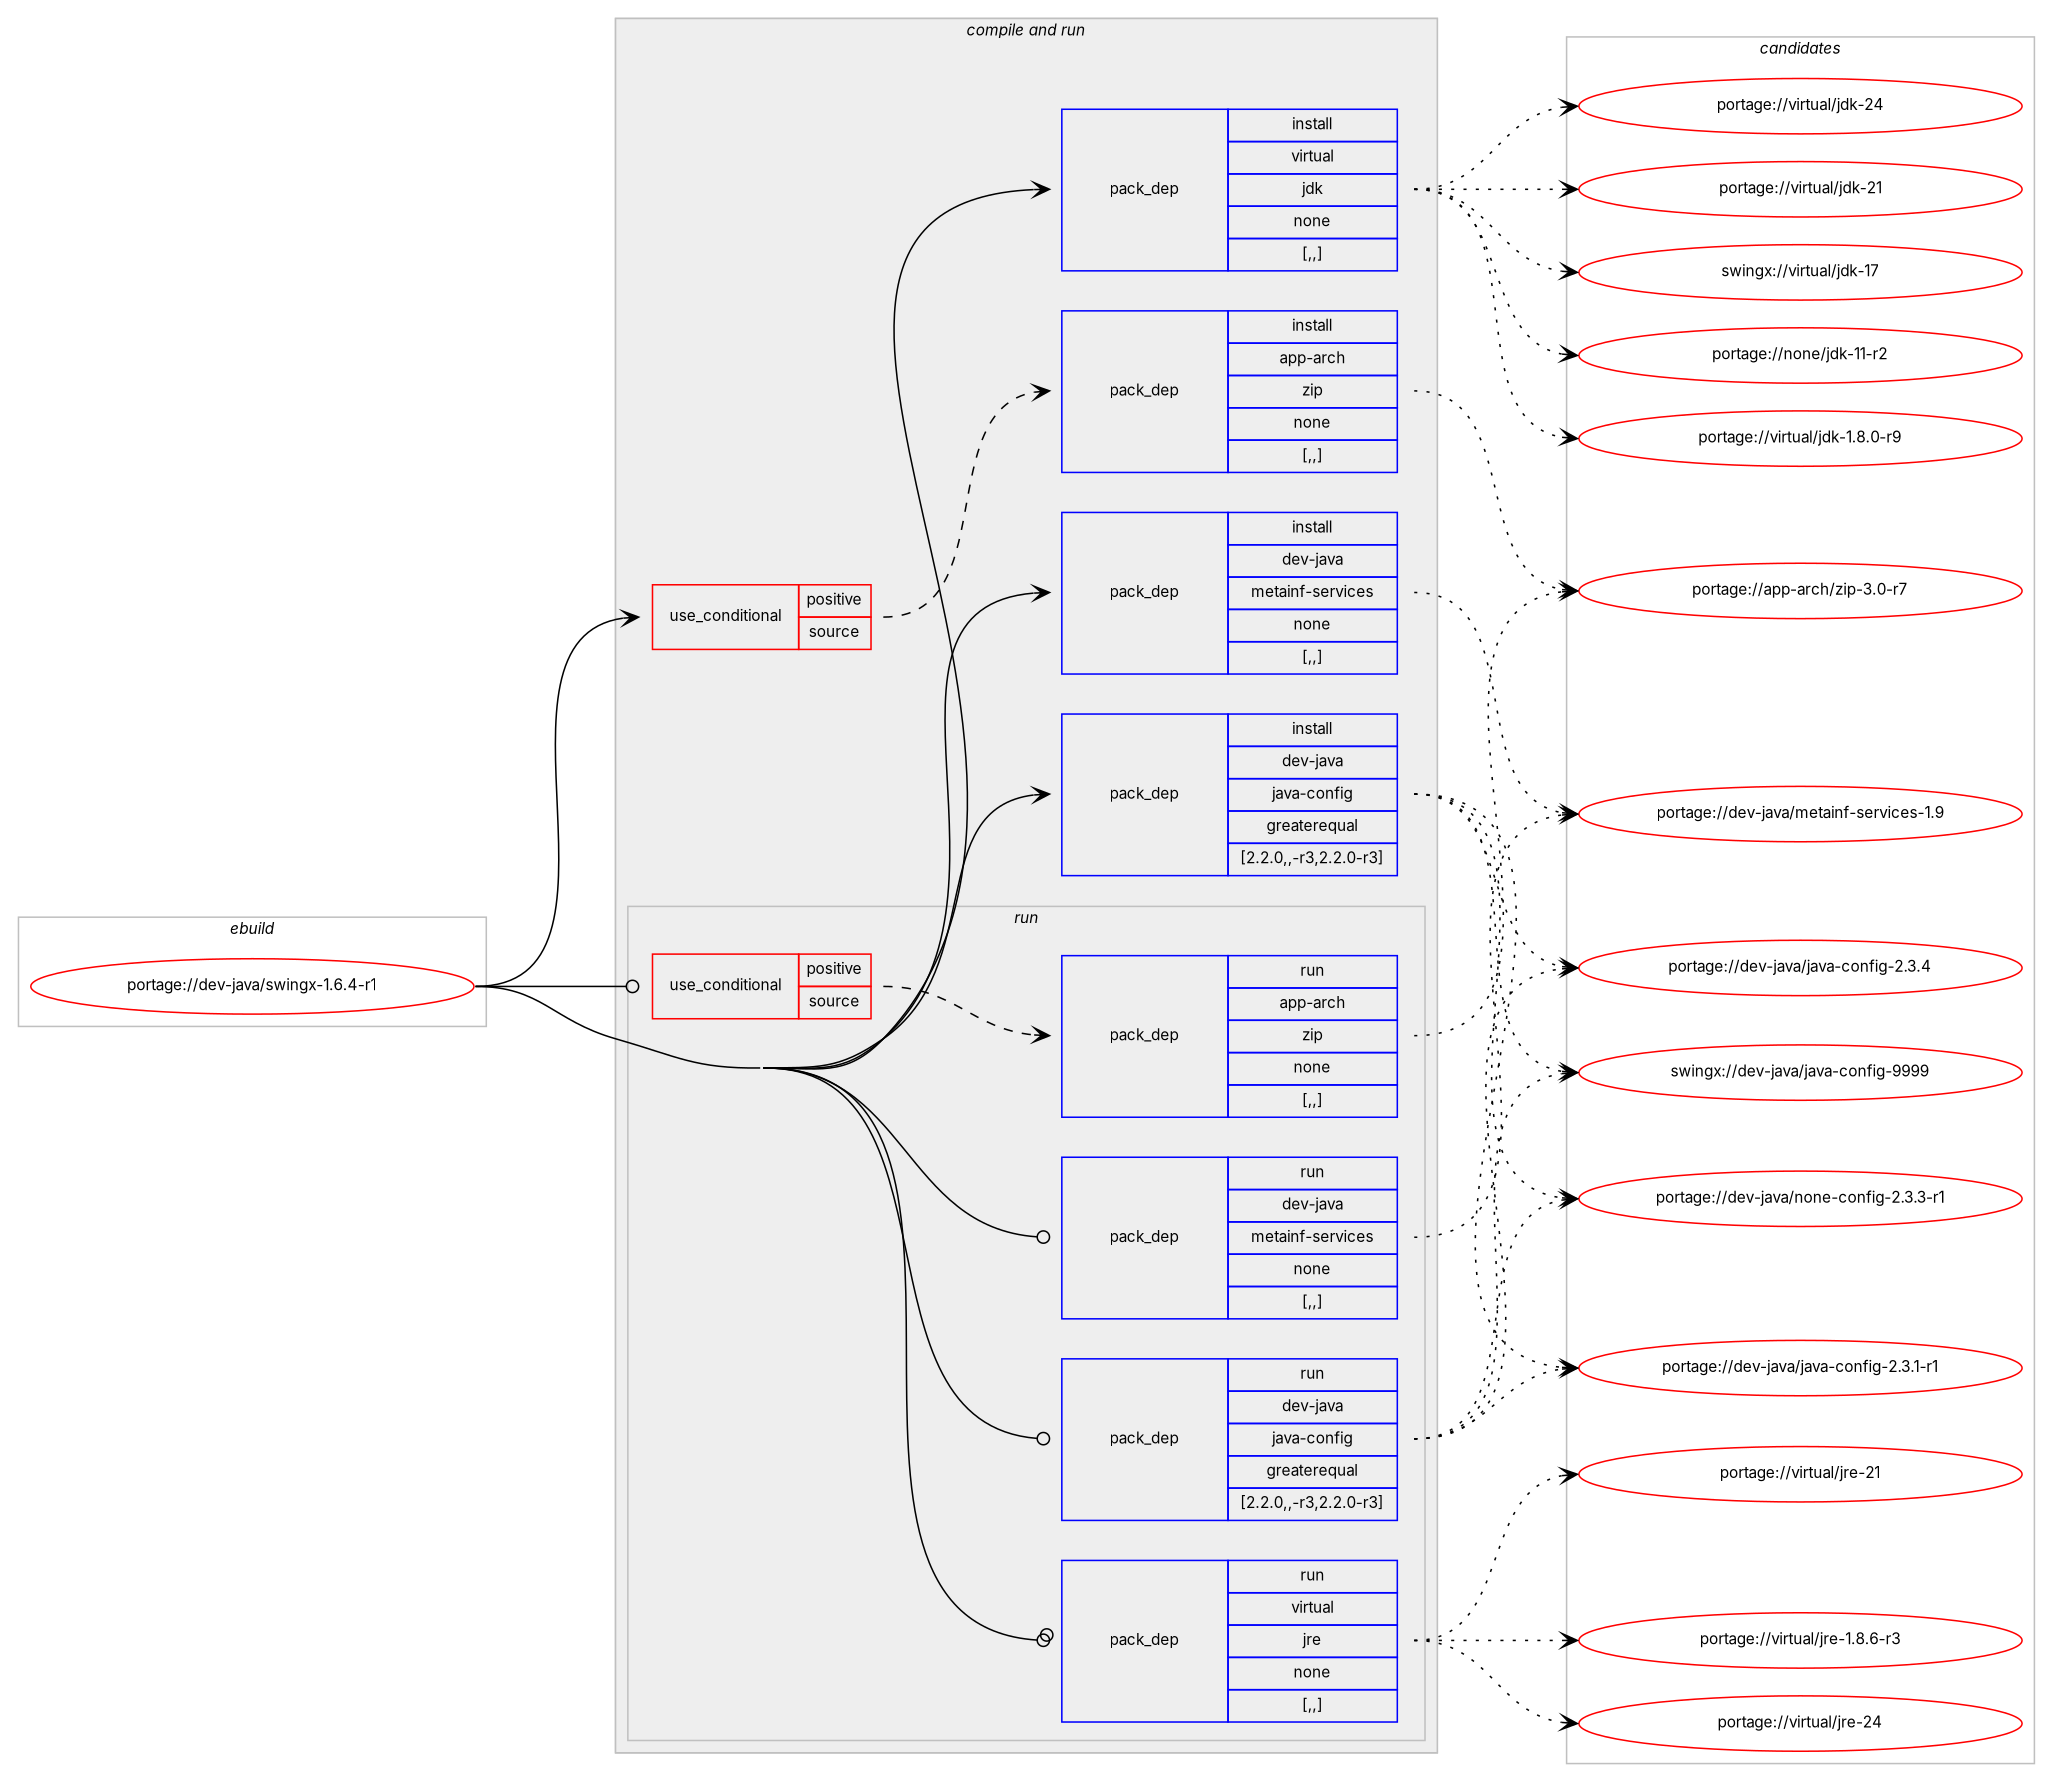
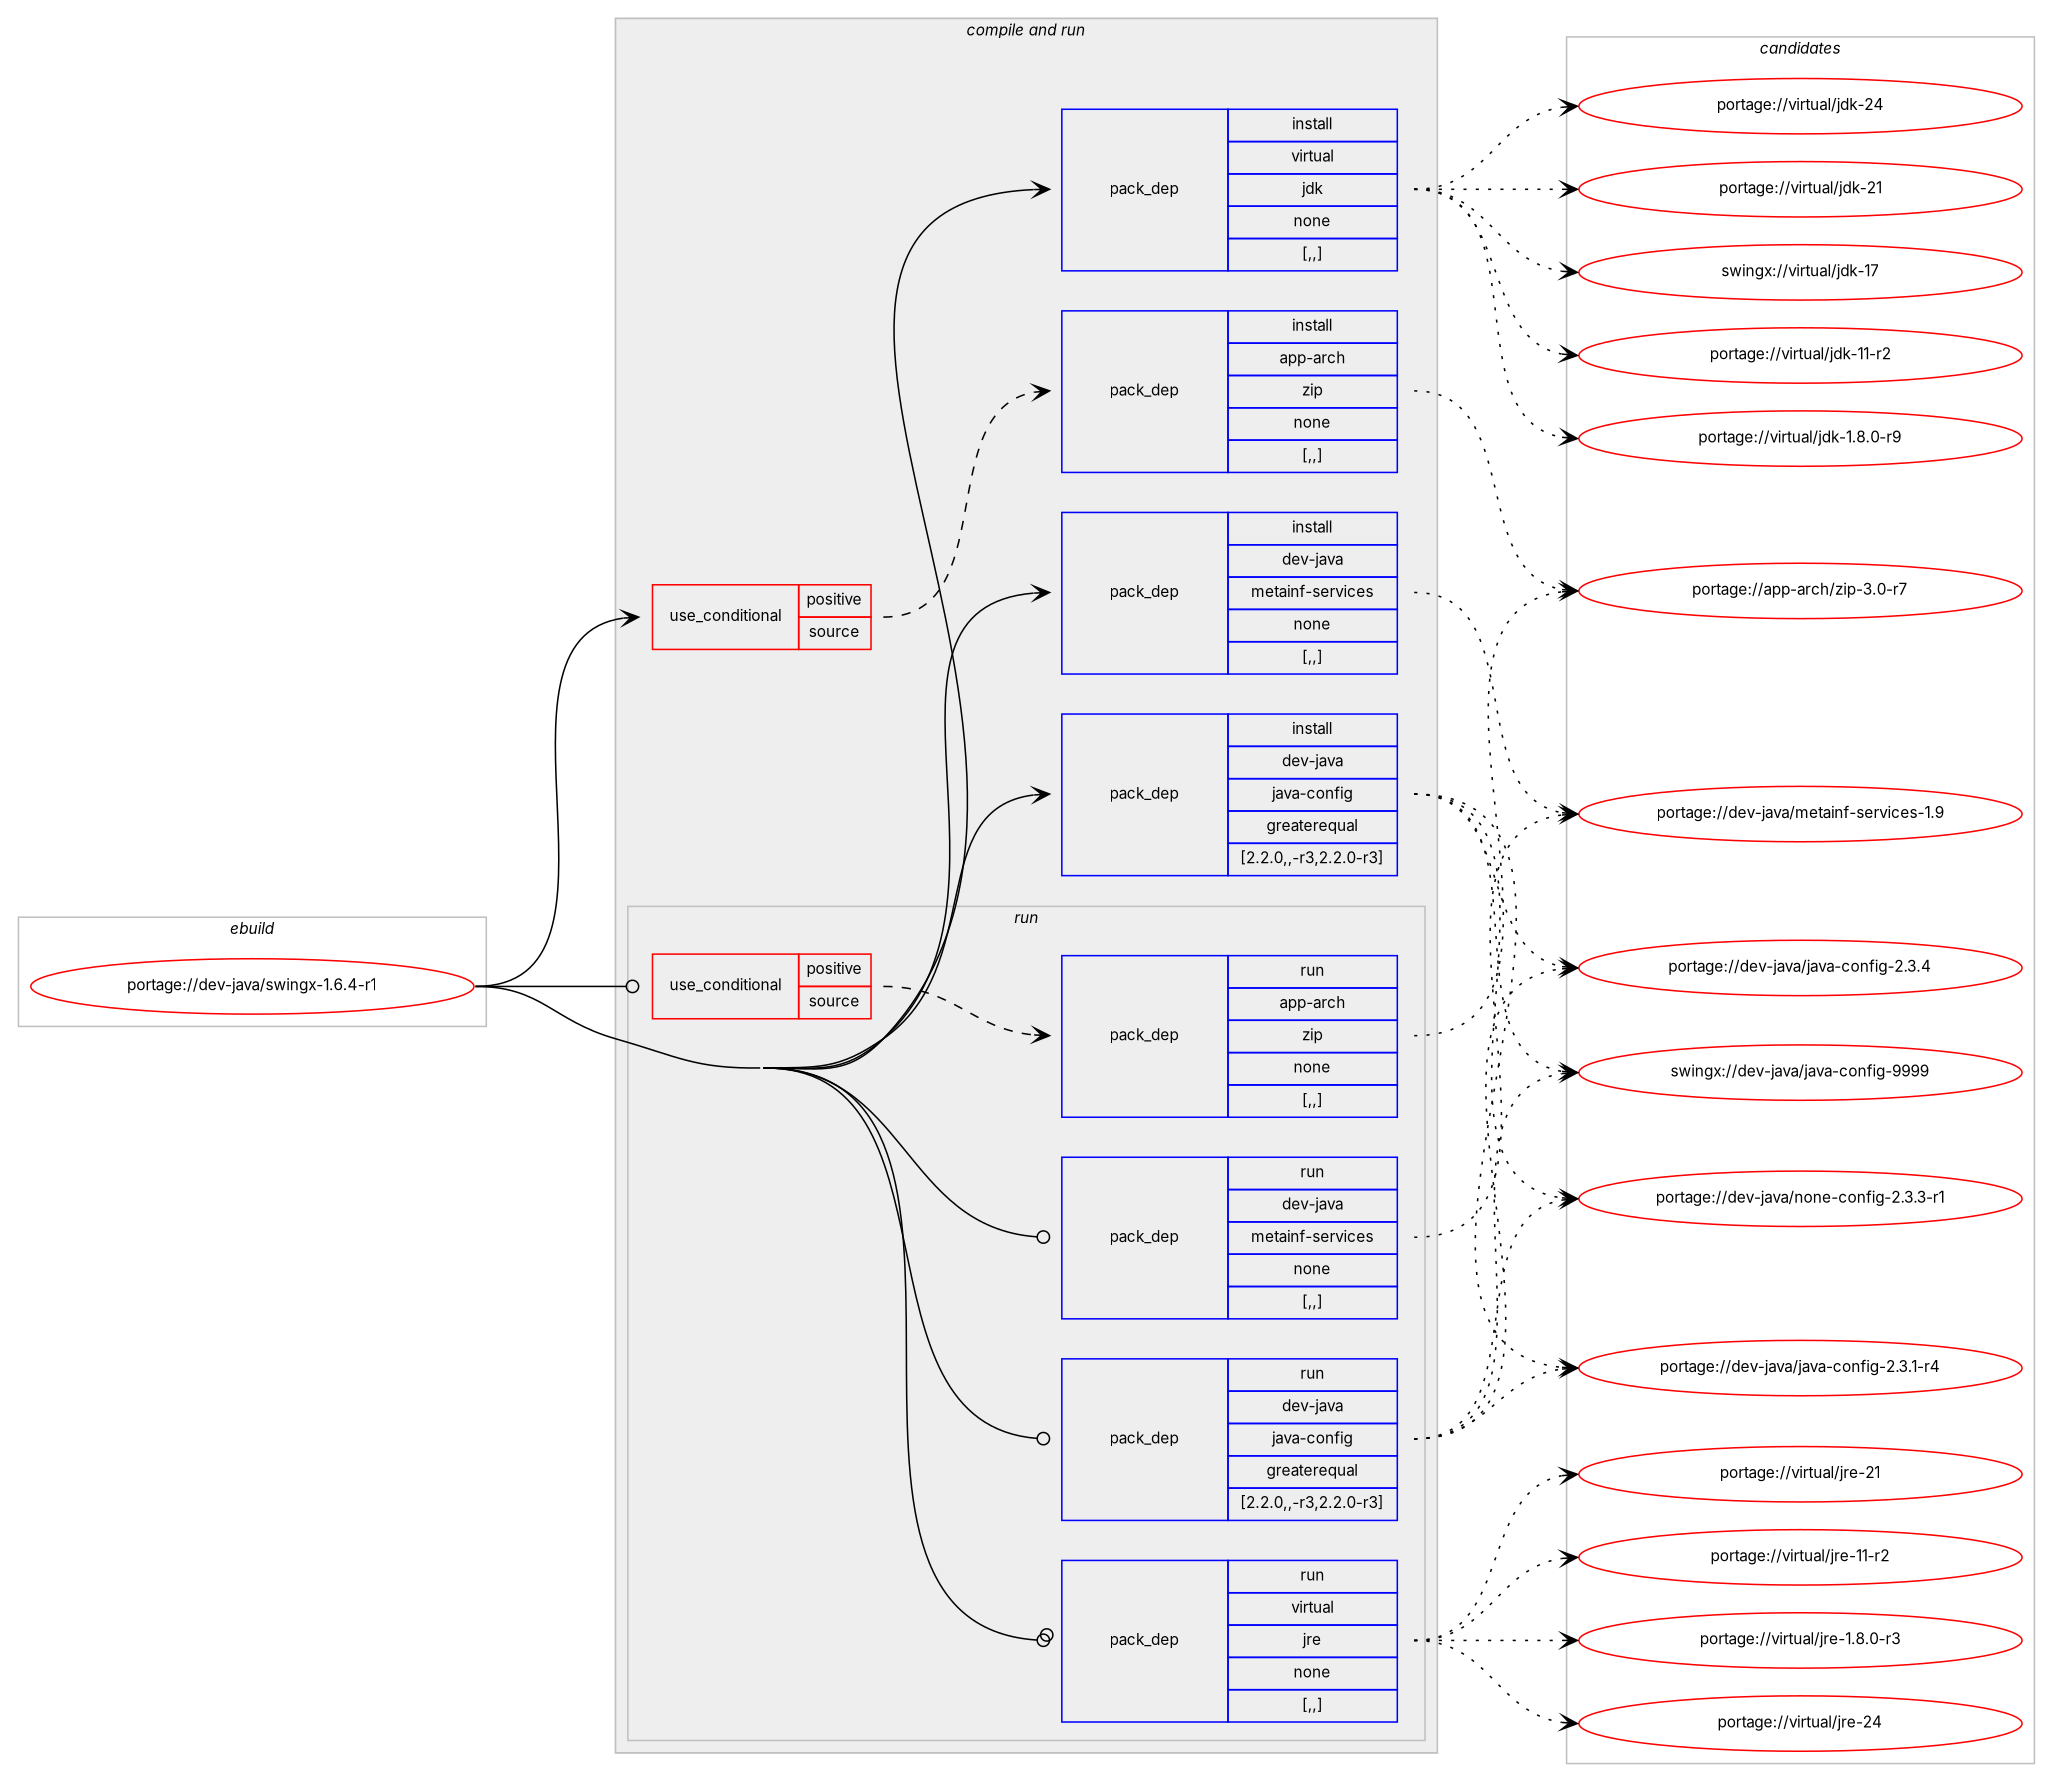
node "portage://none/jdk-11-r2": label "portage://none/jdk-11-r2" -> "portage://virtual/jdk-11-r2"
node "portage://dev-java/java-config-2.3.1-r1": label "portage://dev-java/java-config-2.3.1-r1" -> "portage://dev-java/java-config-2.3.1-r4"
node "portage://virtual/jre-11-r2": added
node "portage://virtual/jre-1.8.6-r3": label "portage://virtual/jre-1.8.6-r3" -> "portage://virtual/jre-1.8.0-r3"
